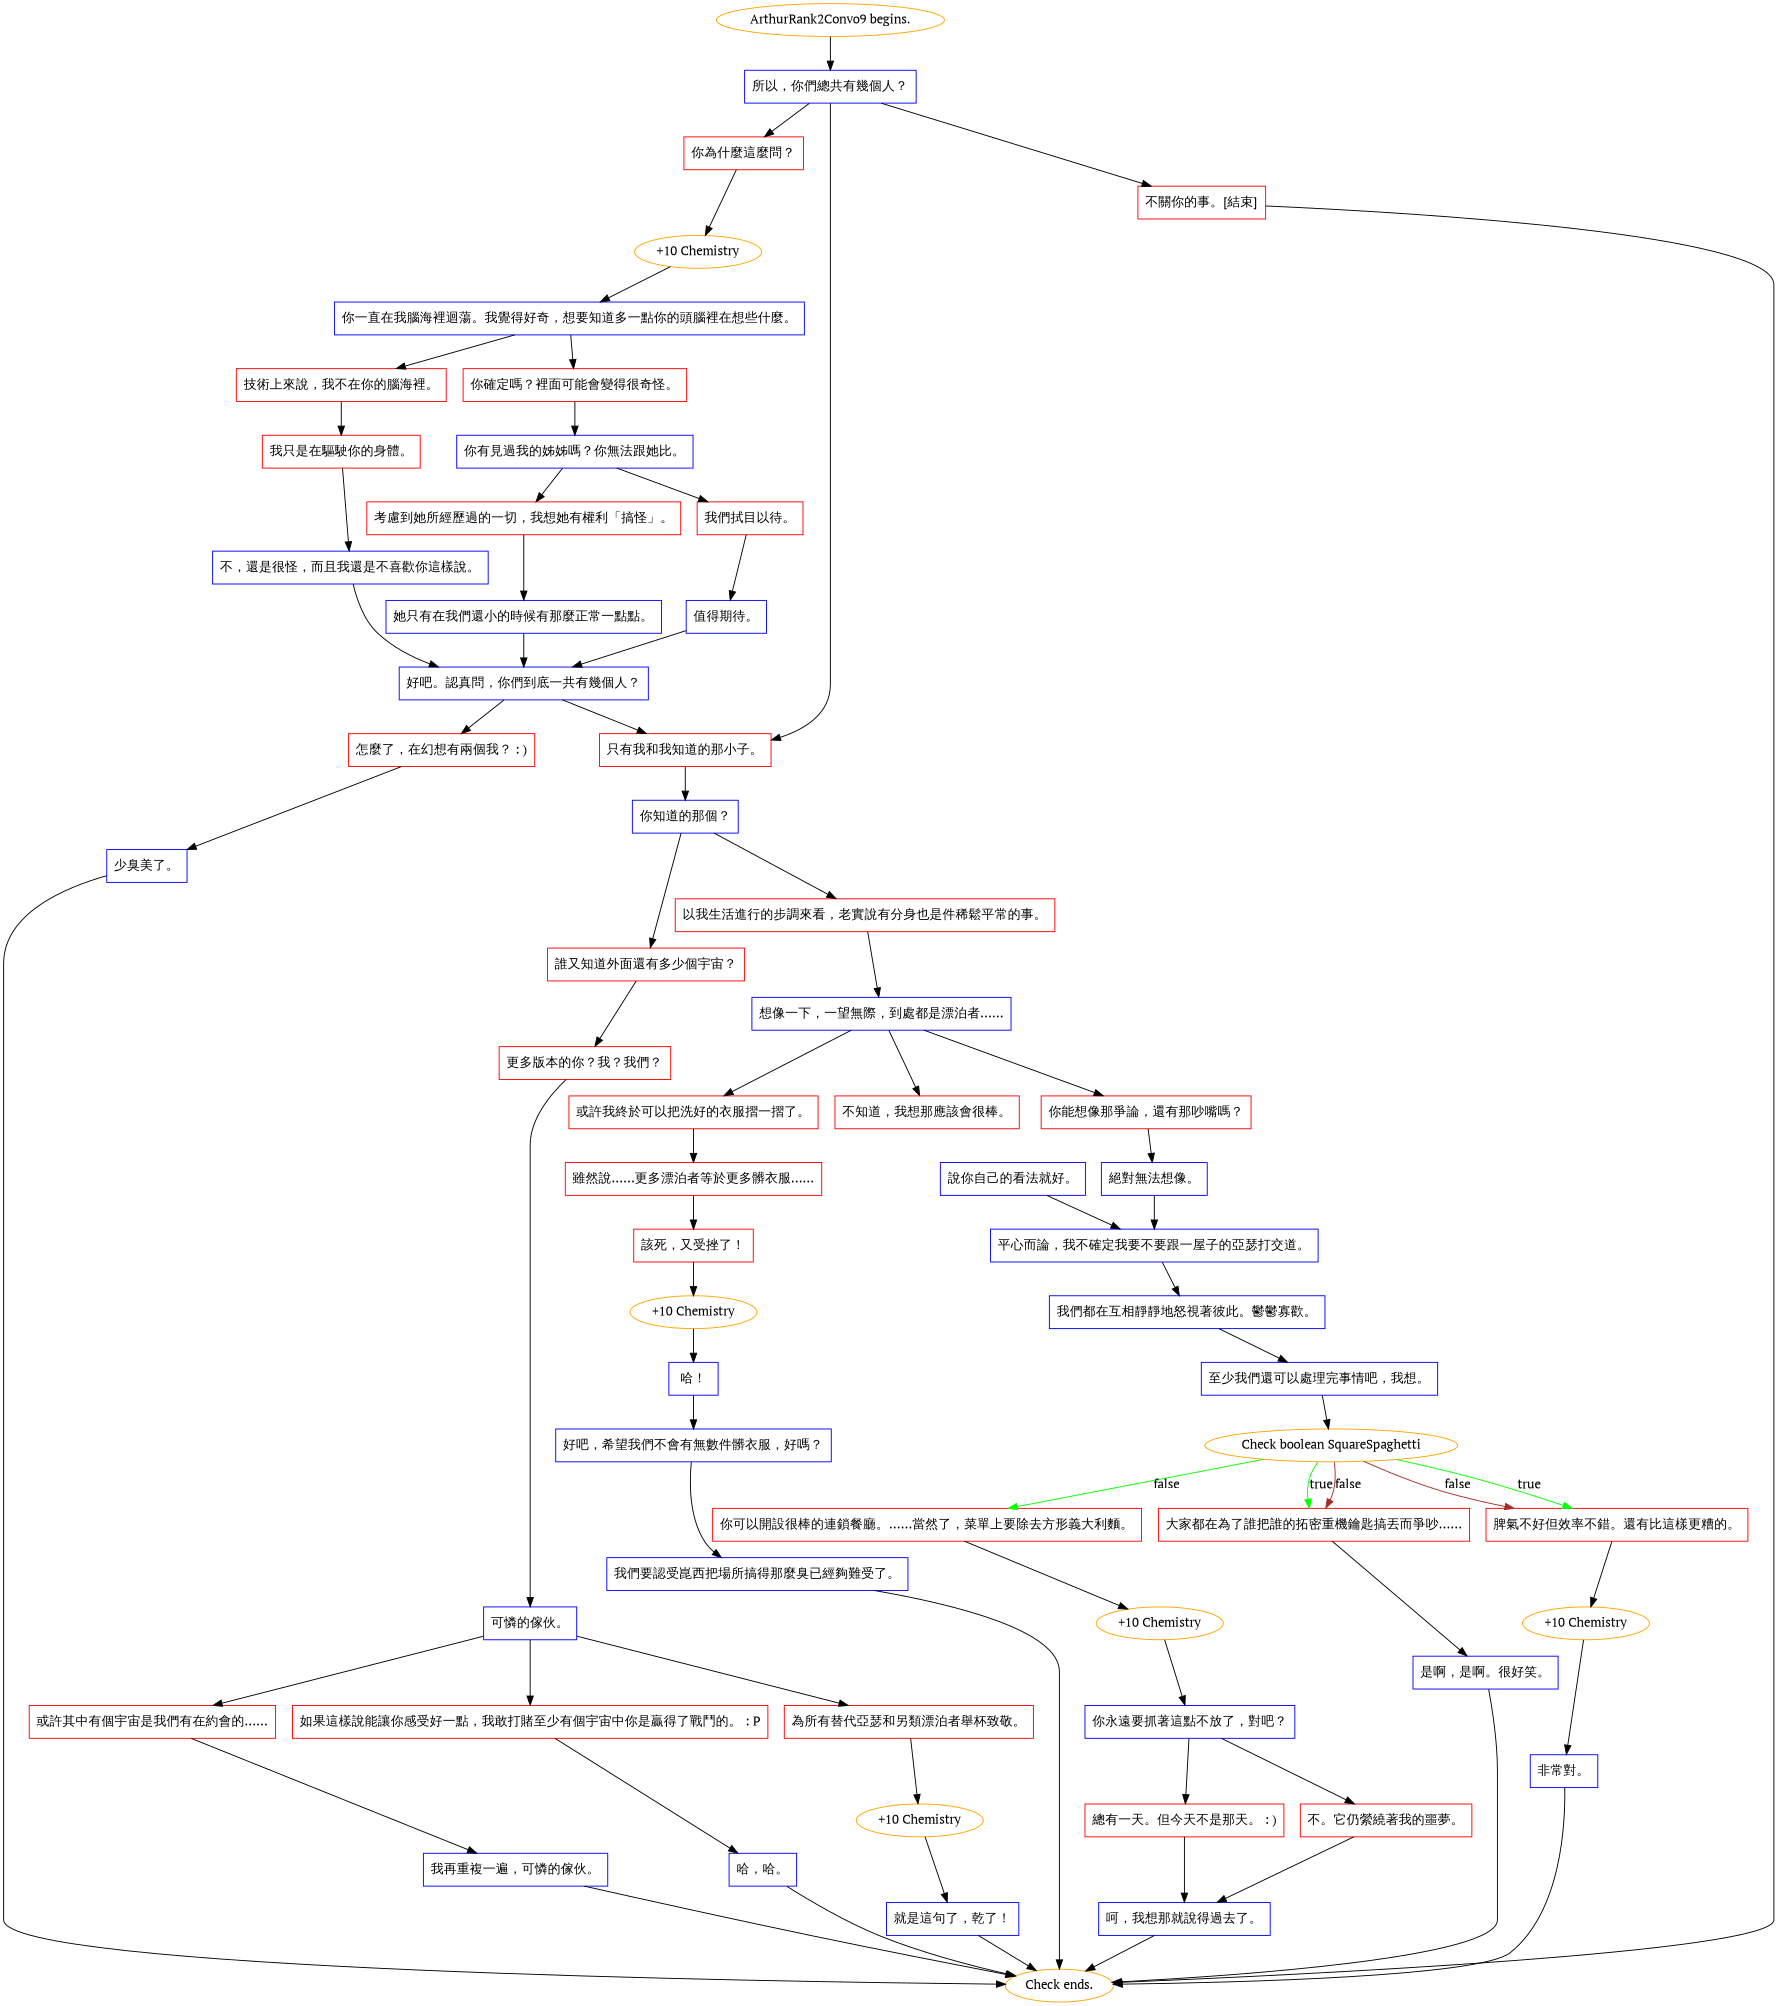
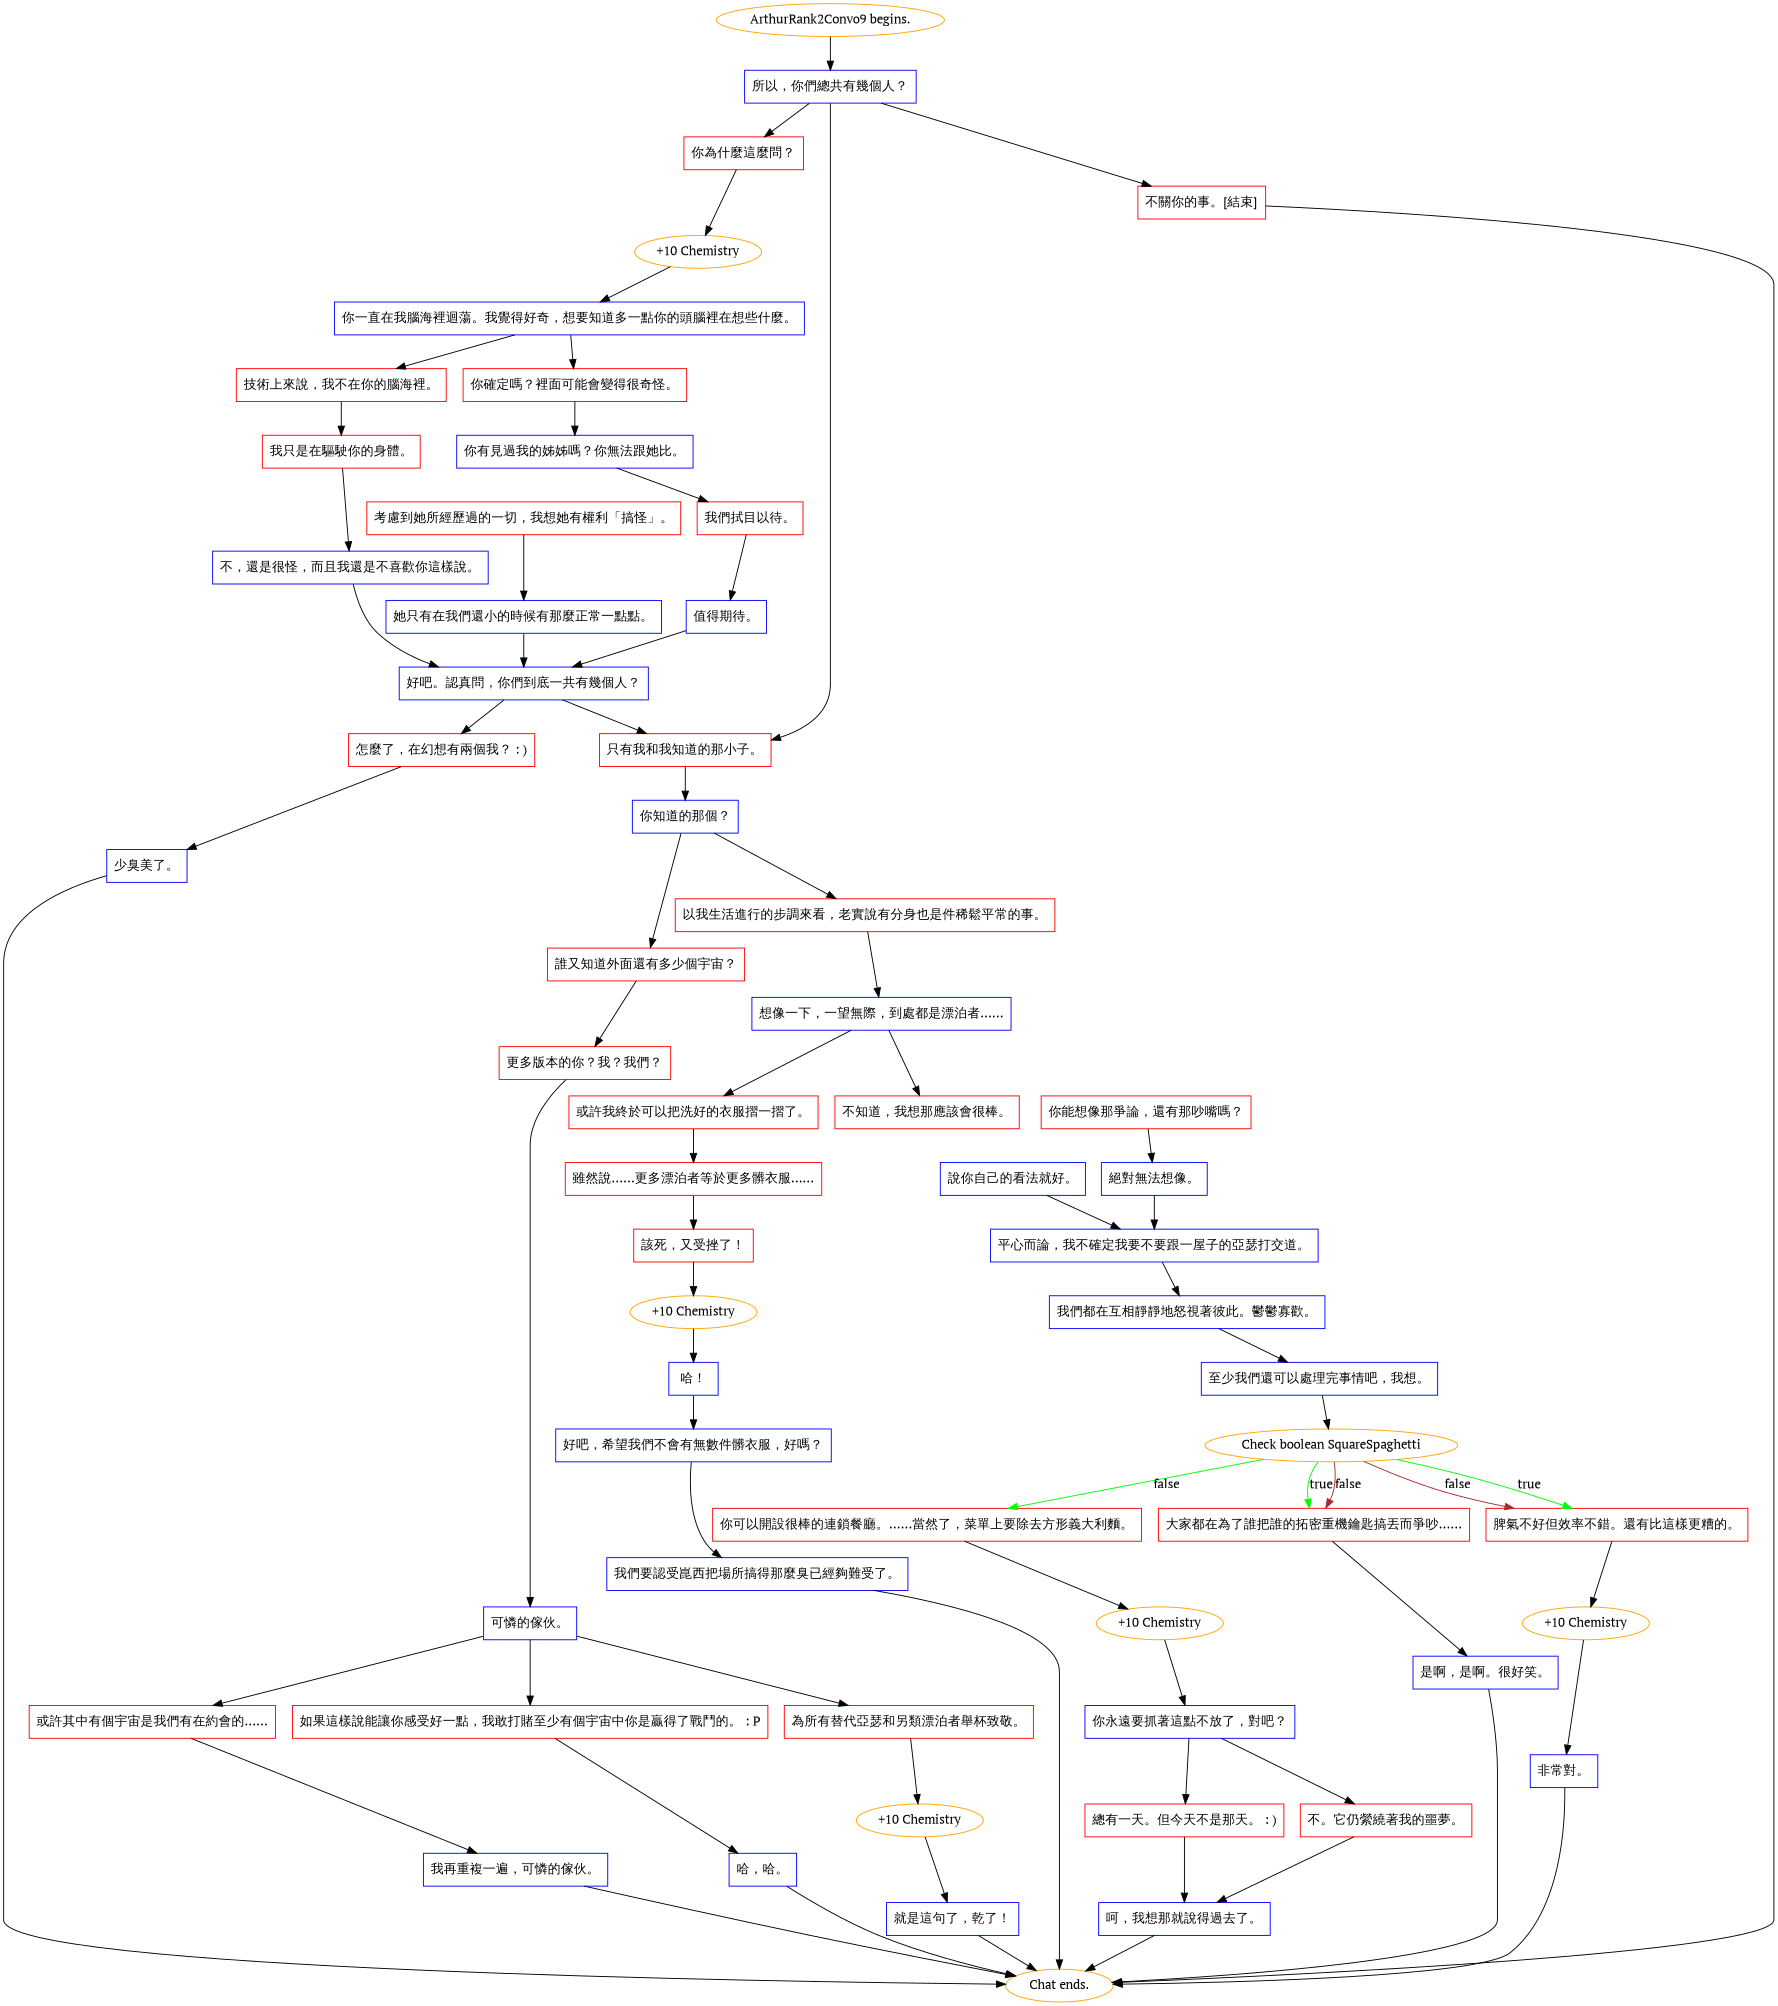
edge "你有見過我的姊姊嗎？你無法跟她比。" -> "考慮到她所經歷過的一切，我想她有權利「搞怪」。": removed
edge "想像一下，一望無際，到處都是漂泊者……" -> "你能想像那爭論，還有那吵嘴嗎？": removed
node "Check ends.": label "Check ends." -> "Chat ends."
